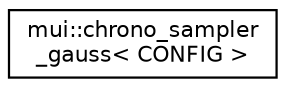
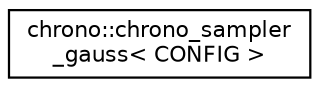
node "mui::chrono_sampler _gauss< CONFIG >": label "mui::chrono_sampler _gauss< CONFIG >" -> "chrono::chrono_sampler _gauss< CONFIG >"
